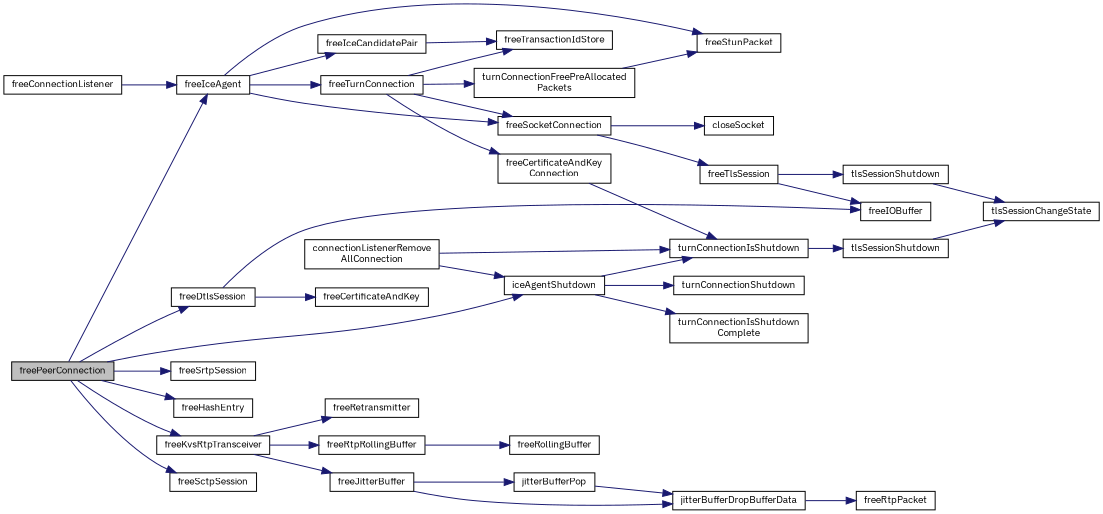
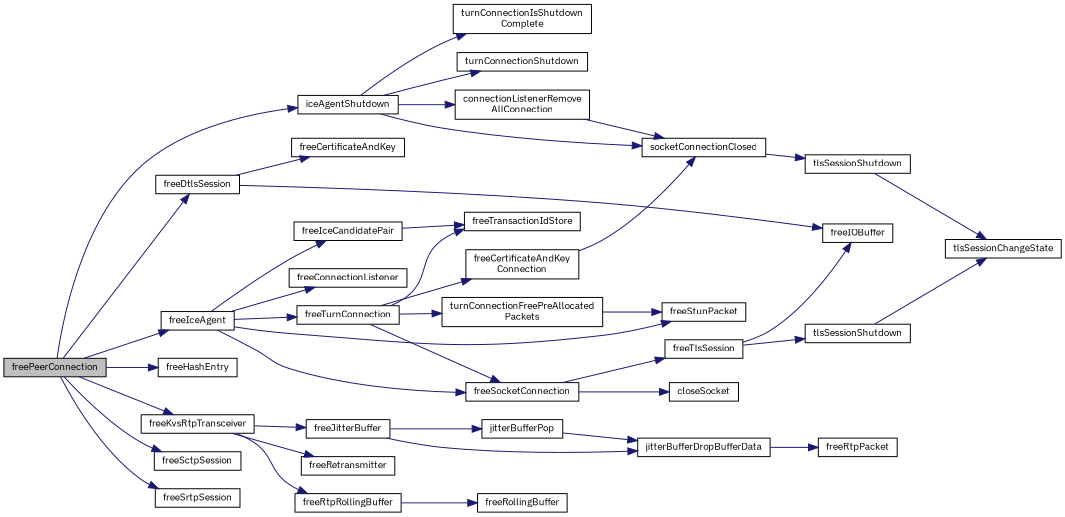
edge "freeConnectionListener" -> "freeIceAgent": reversed
node "turnConnectionIsShutdown": label "turnConnectionIsShutdown" -> "socketConnectionClosed"
edge "connectionListenerRemove AllConnection" -> "iceAgentShutdown": reversed
